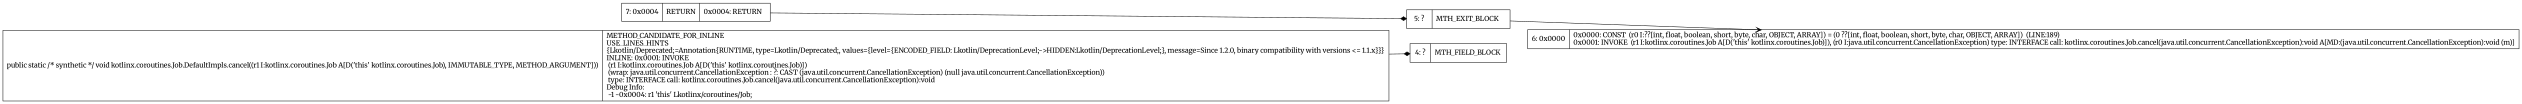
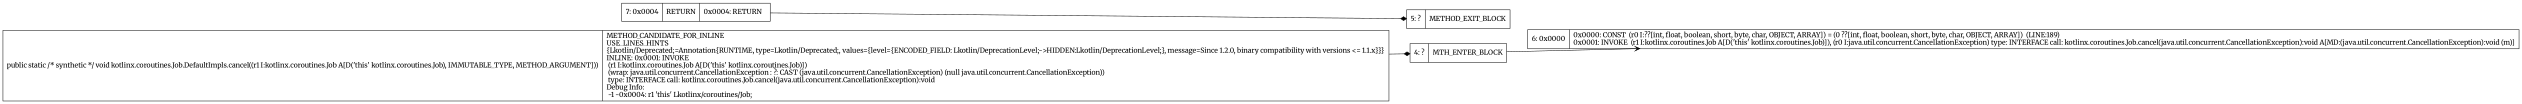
node "5: ?": text "MTH_EXIT_BLOCK" -> "METHOD_EXIT_BLOCK"
edge "5: ?" -> "6: 0x0000": now "4: ?" -> "6: 0x0000"
node "4: ?": text "MTH_FIELD_BLOCK" -> "MTH_ENTER_BLOCK"
